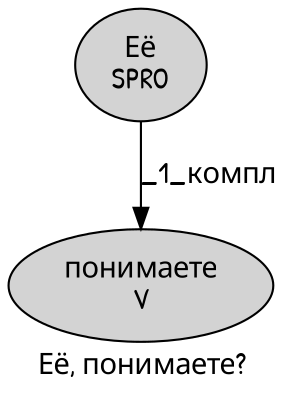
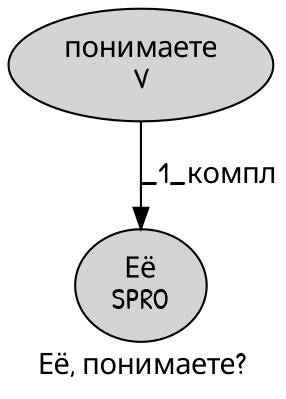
edge "Её SPRO" -> "понимаете V": reversed
